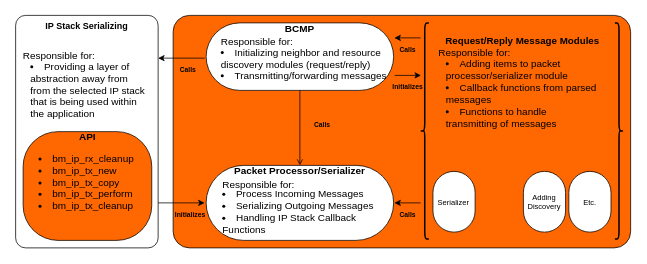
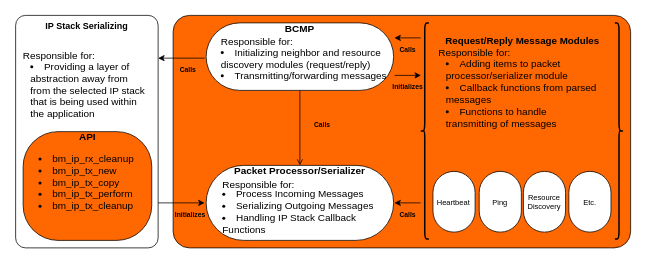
node "Serializer": label "Serializer" -> "Heartbeat"
node "Ping": added
node "Adding Discovery": label "Adding Discovery" -> "Resource Discovery"
